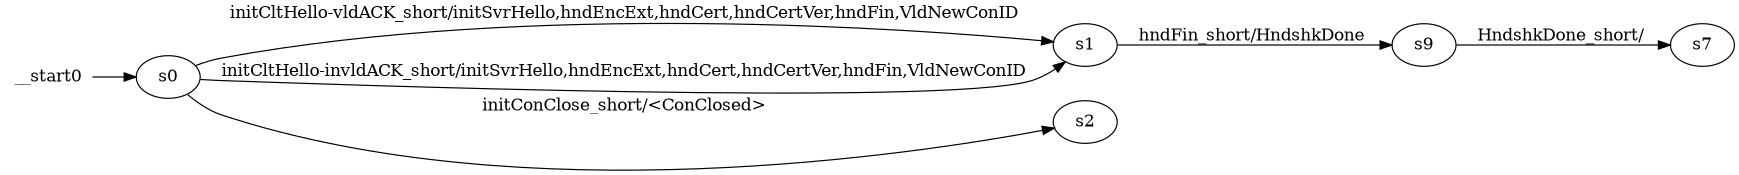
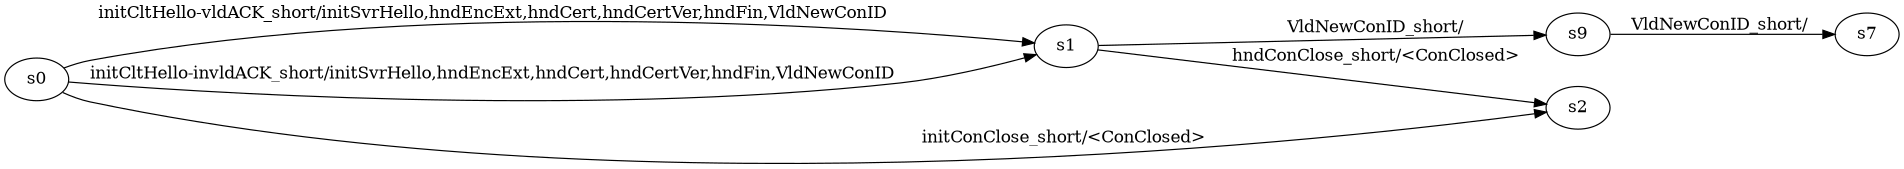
edge "s1" -> "s9": label "hndFin_short/HndshkDone " -> "VldNewConID_short/ "
edge "s9" -> "s7": label "HndshkDone_short/ " -> "VldNewConID_short/ "
edge "s1" -> "s2": added, label "hndConClose_short/<ConClosed>"
node "__start0": removed
